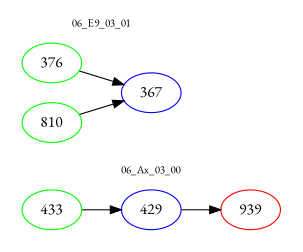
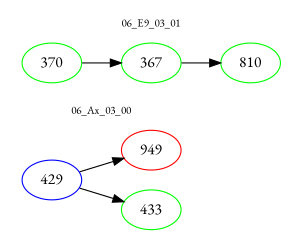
node "376": label "376" -> "370"
node "367": color blue -> green
edge "810" -> "367": reversed
edge "433" -> "429": reversed
node "939": label "939" -> "949"
